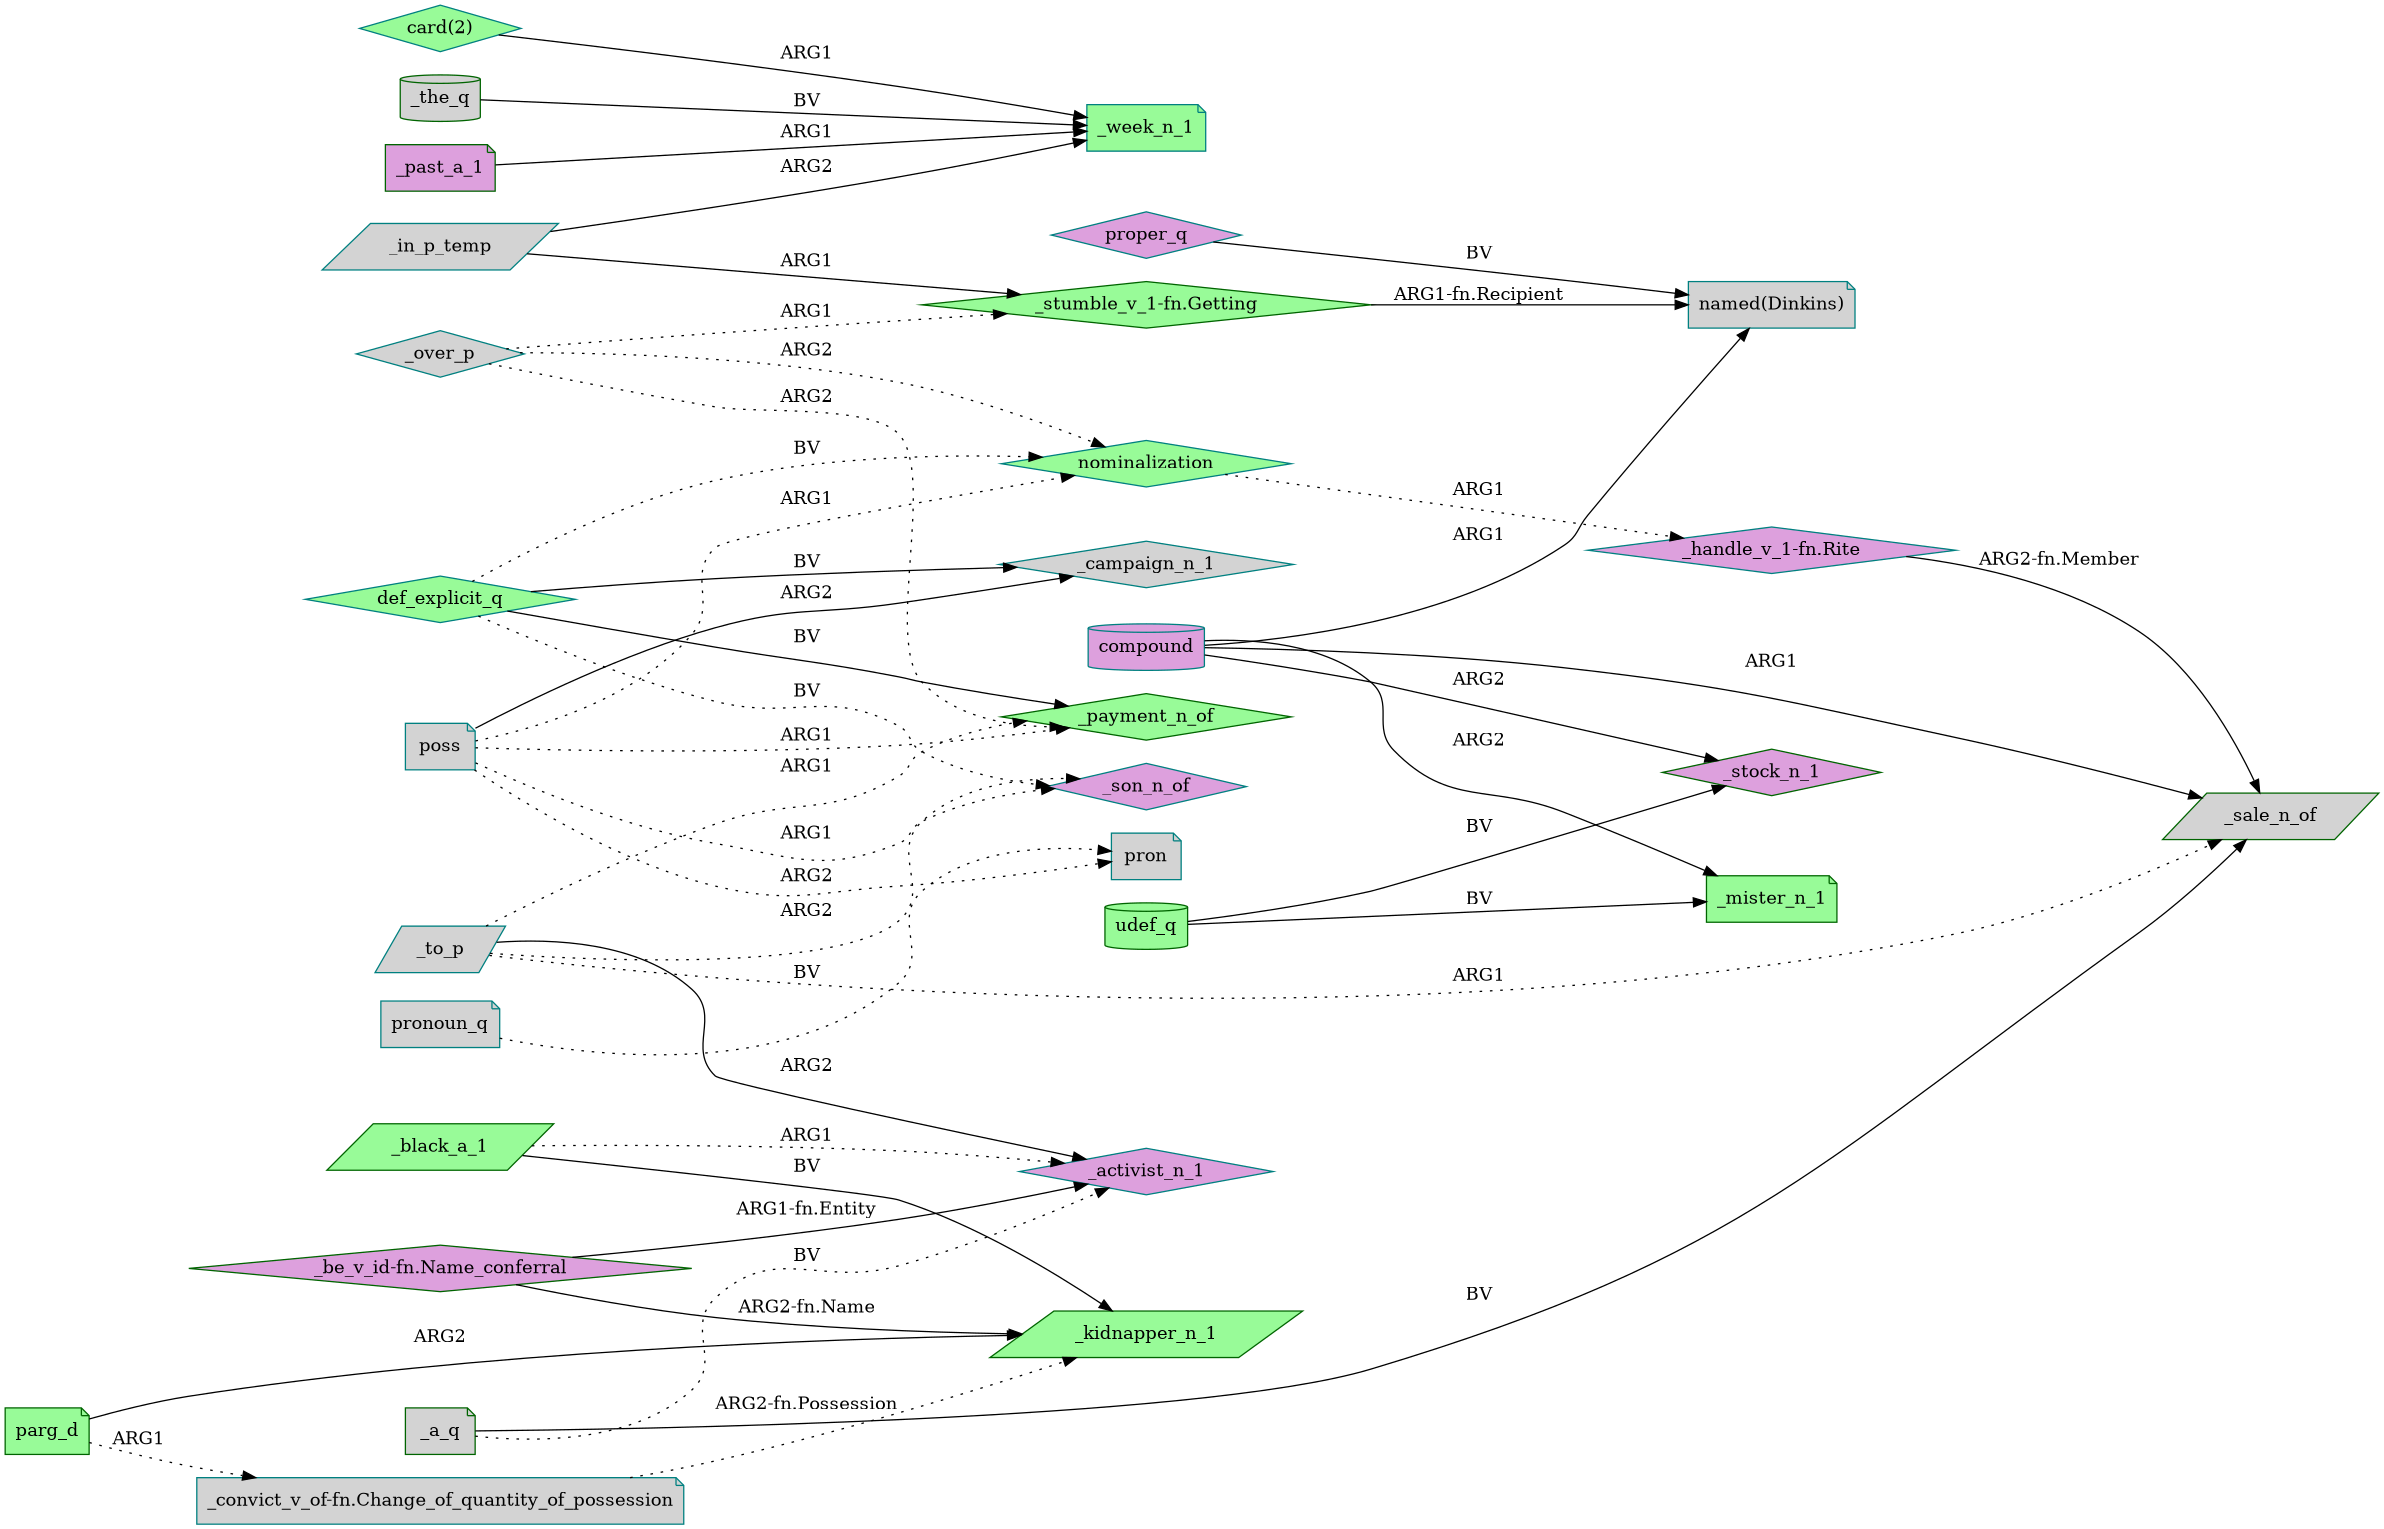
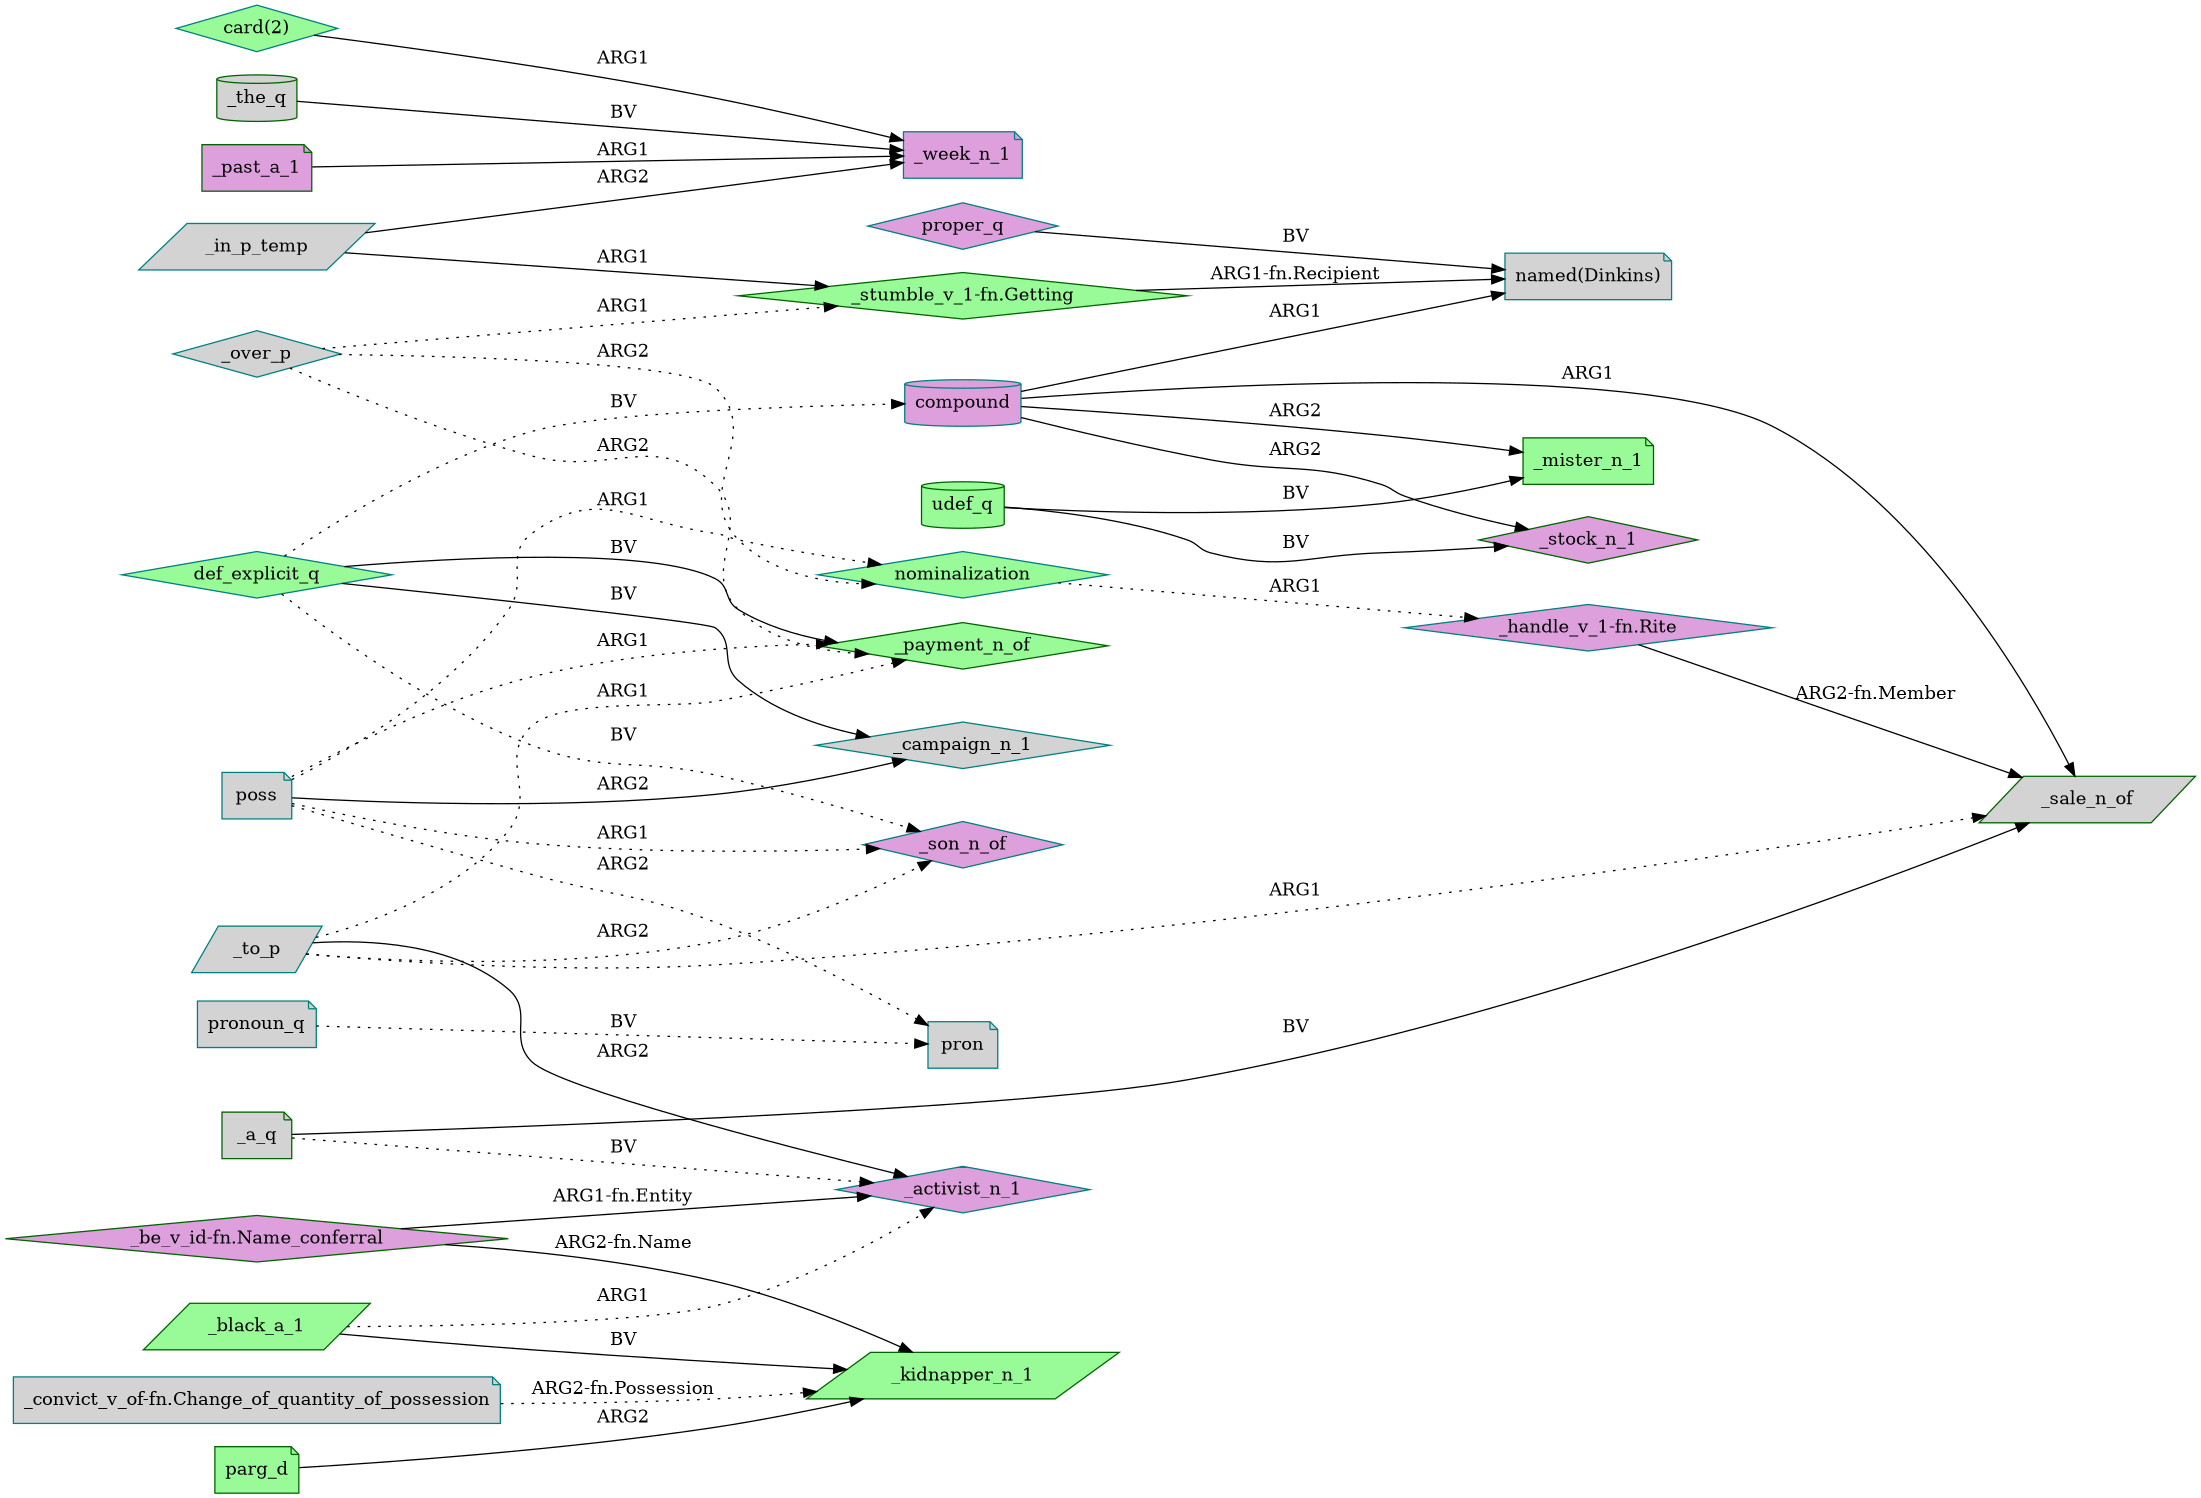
node "_week_n_1": fillcolor palegreen -> plum
edge "def_explicit_q" -> "nominalization": now "def_explicit_q" -> "compound"
edge "parg_d" -> "_convict_v_of-fn.Change_of_quantity_of_possession": removed, label "ARG1"
